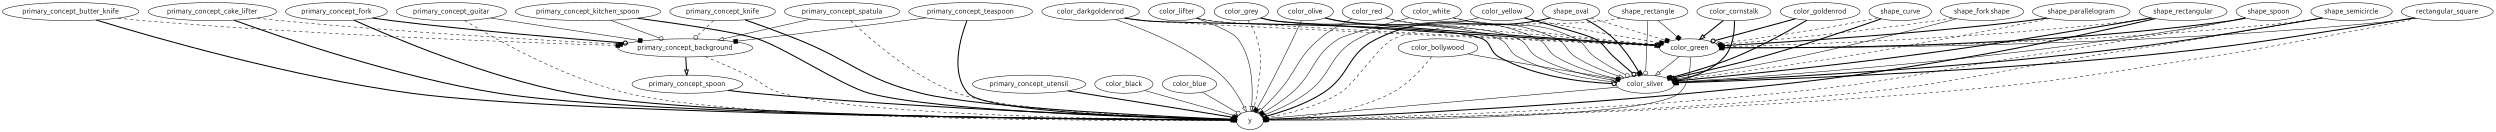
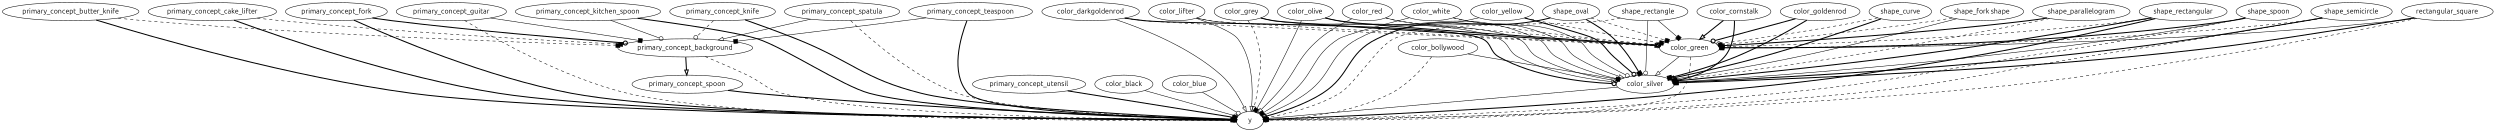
edge "color_green" -> "y": style solid -> dashed
